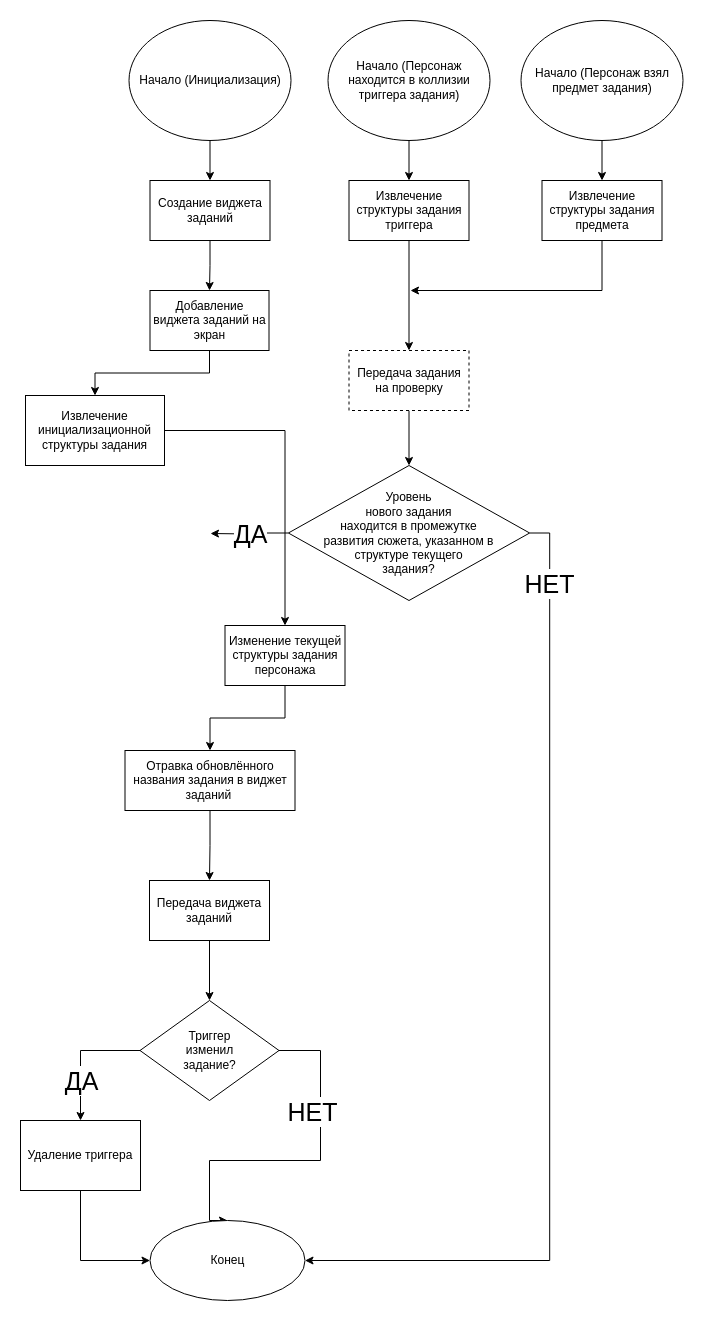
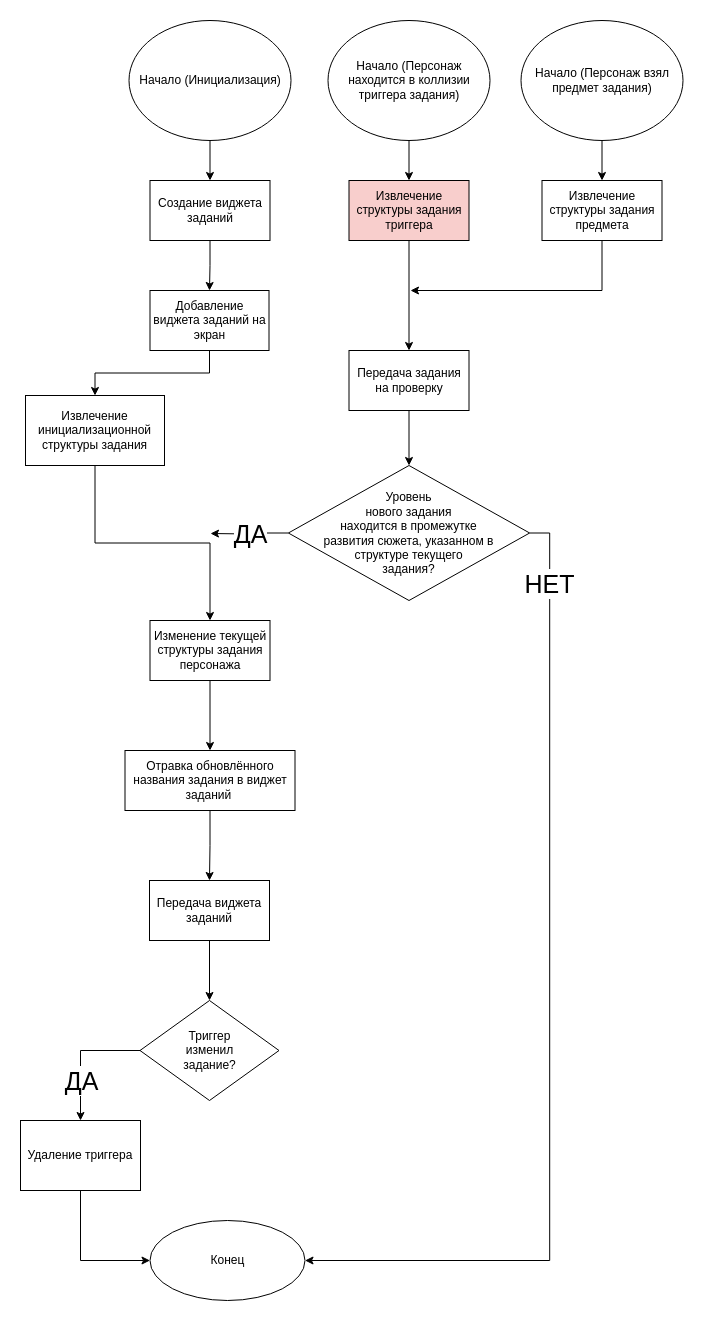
node "Извлечение структуры задания триггера": fillcolor #ffffff -> #f8cecc
node "Передача задания на проверку": style dashed -> solid
node "Изменение текущей структуры задания персонажа": moved (285, 656) -> (210, 651)
edge "Триггер изменил задание?" -> "Конец": removed, label "НЕТ"
